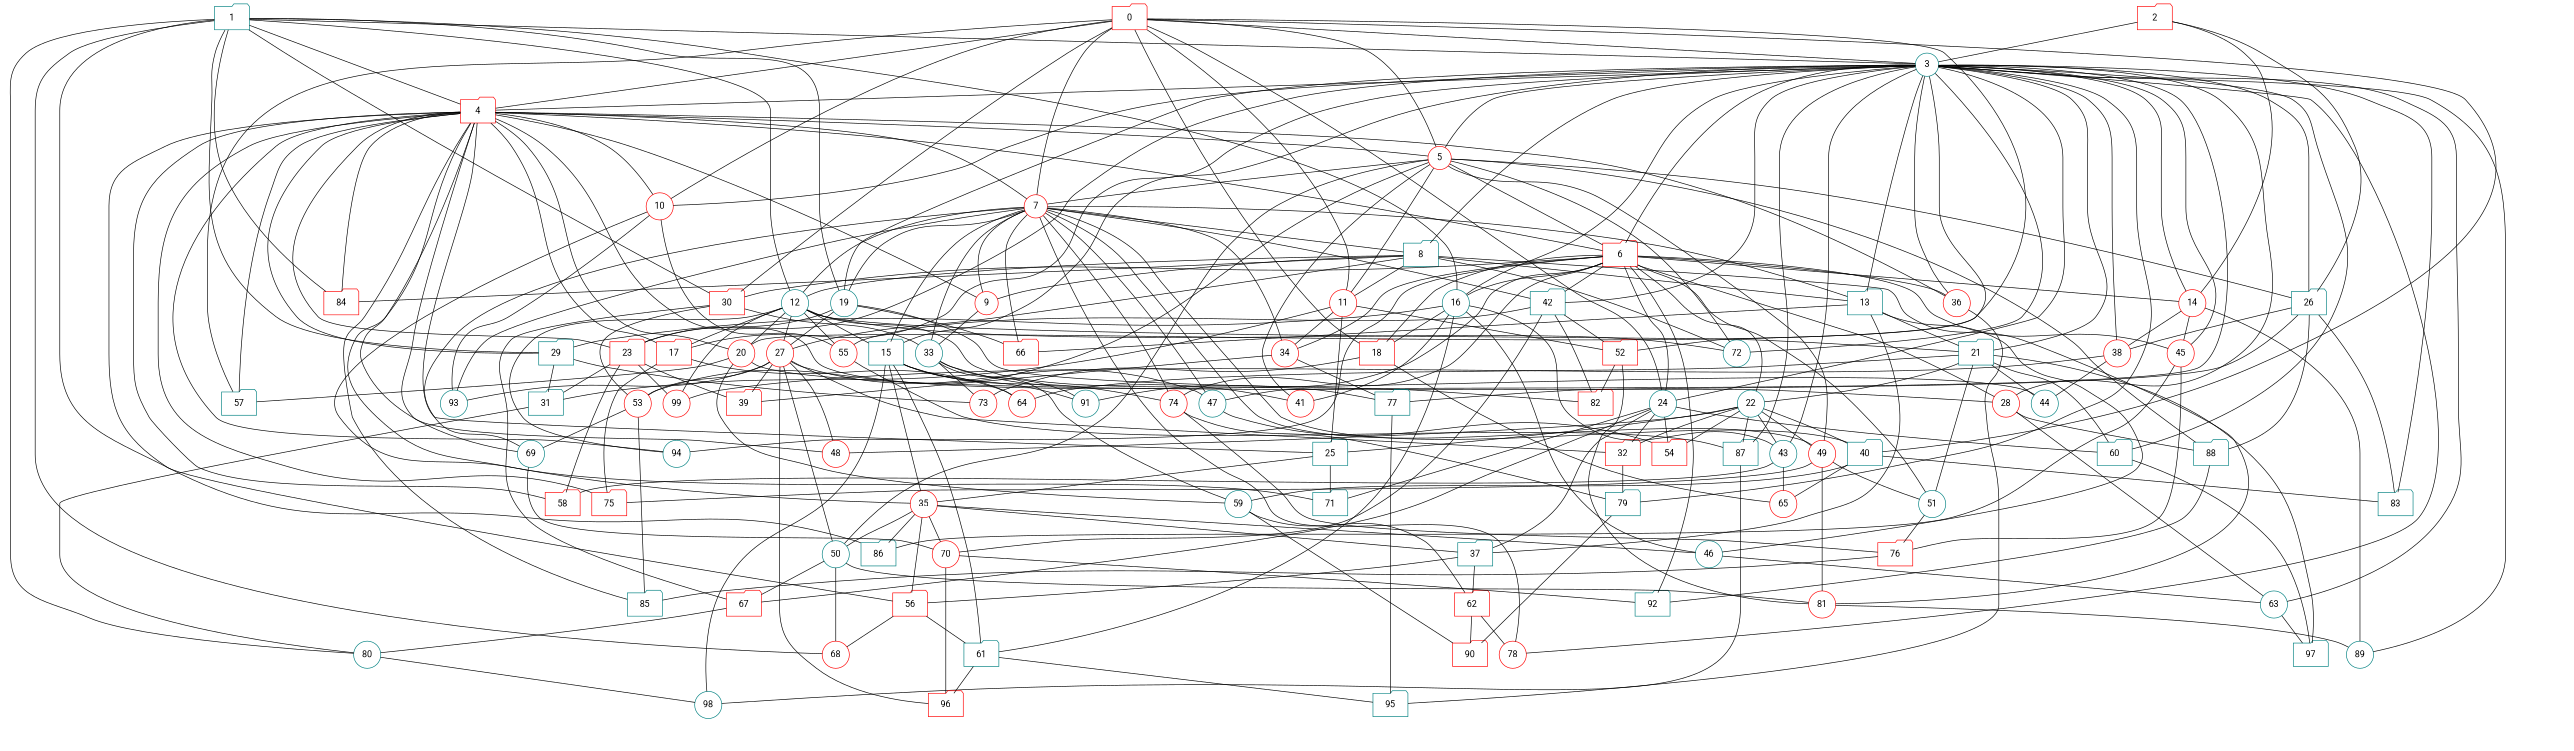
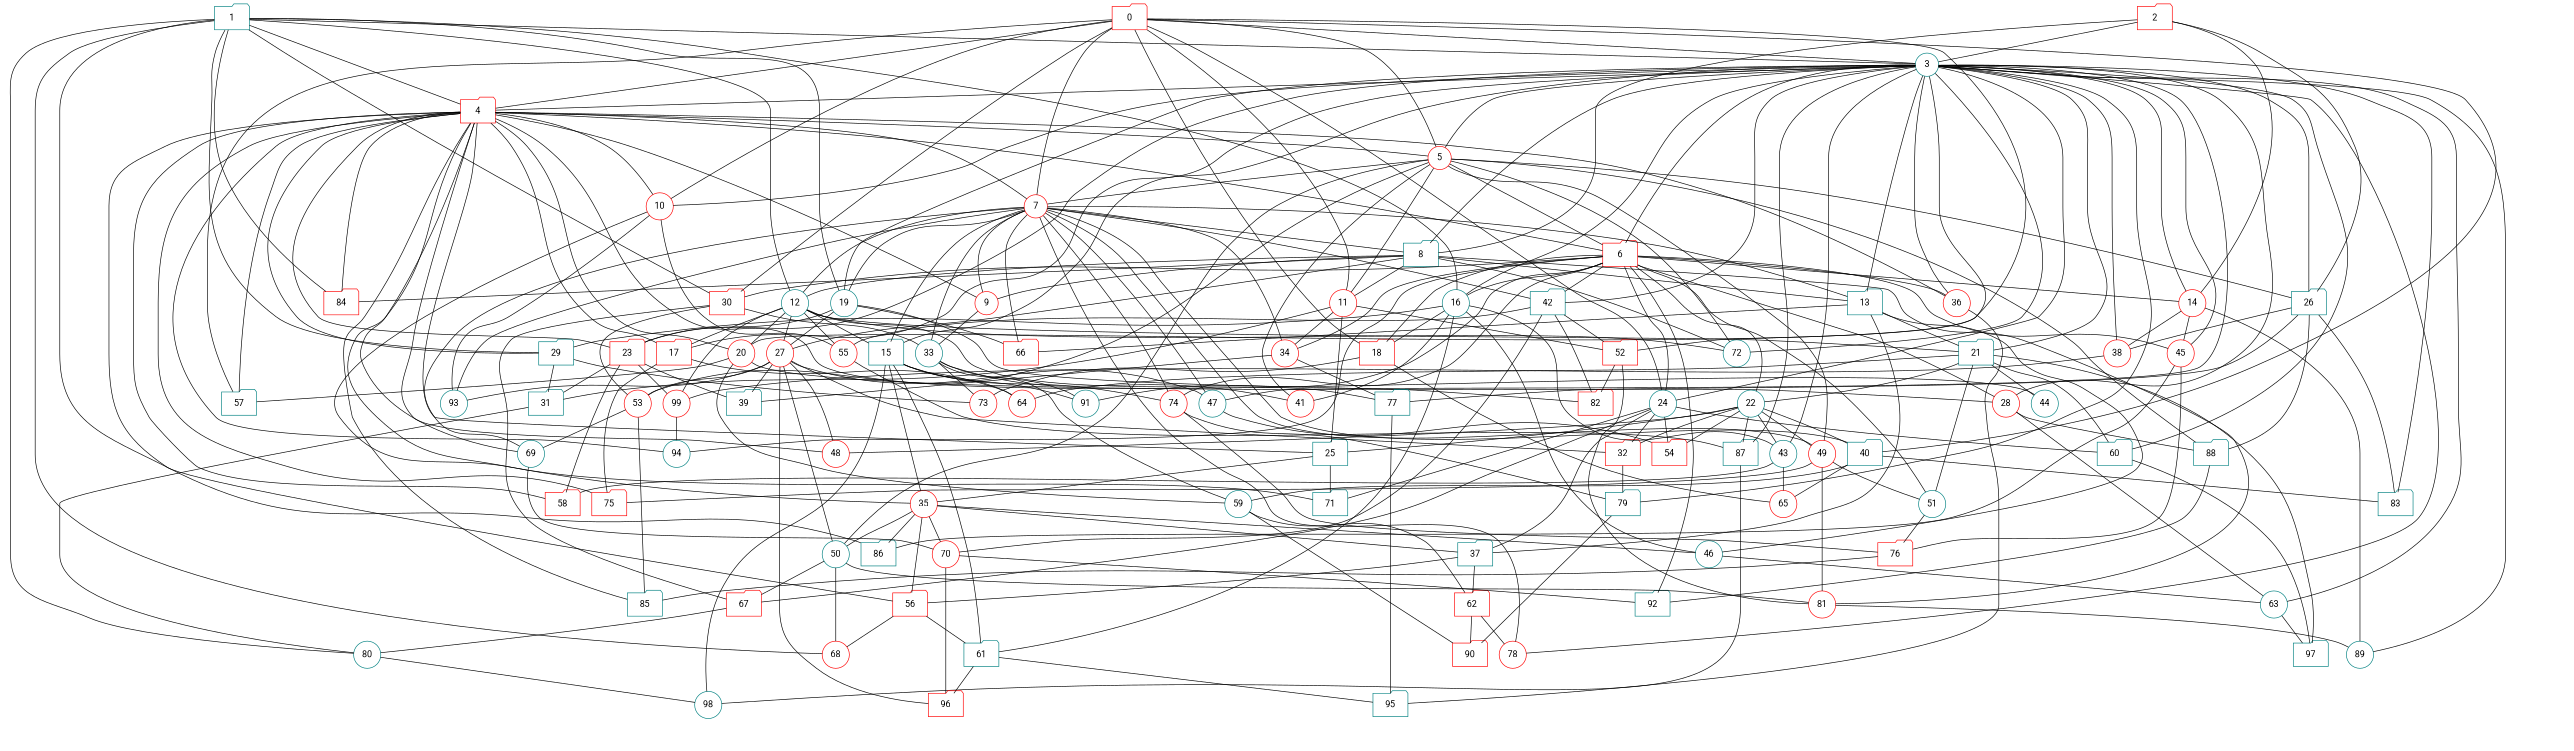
edge "2" -- "8": added
edge "12" -- "94": now "99" -- "94"
edge "38" -- "44": removed
node "39": color red -> teal
